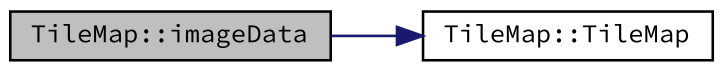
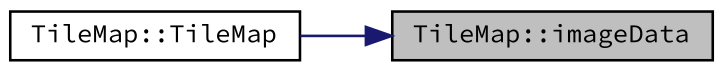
edge "TileMap::imageData" -> "TileMap::TileMap": reversed
